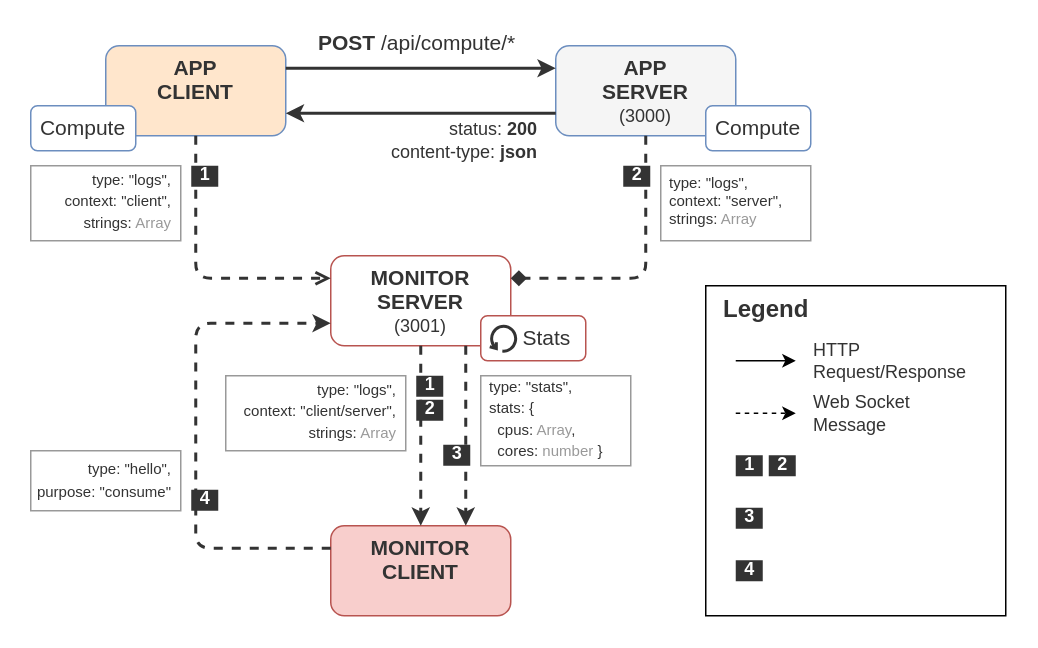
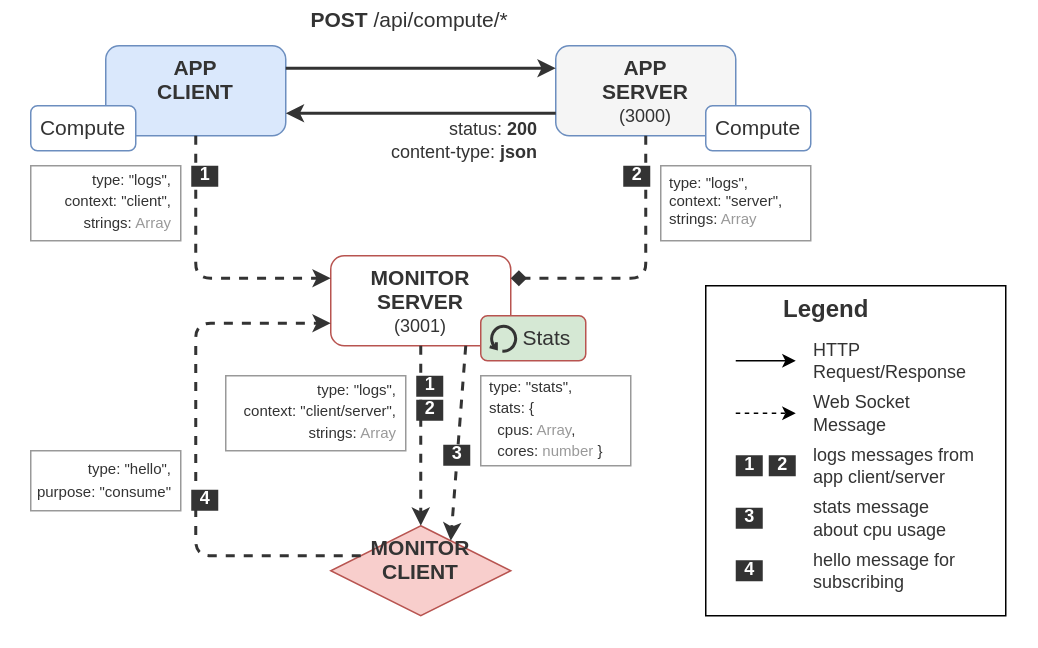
node "POST /api/compute/*": moved (428, 46) -> (421, 23)
node "APP CLIENT": fillcolor #ffe6cc -> #dae8fc
edge "APP CLIENT" -> "MONITOR SERVER (3001)": arrowhead open -> classic
node "Legend": moved (796, 308) -> (856, 308)
node "Stats": fillcolor #ffffff -> #d5e8d4
node "logs messages from app client/server": added
node "stats message about cpu usage": added
node "MONITOR CLIENT": shape rounded rectangle -> diamond
node "hello message for subscribing": added
